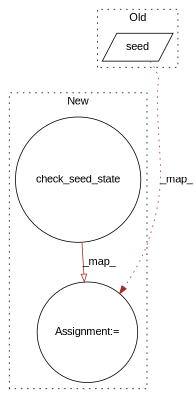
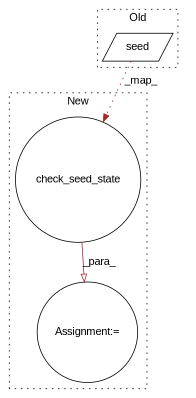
edge "seed" -> "Assignment:=": now "seed" -> "check_seed_state"
edge "check_seed_state" -> "Assignment:=": label "_map_" -> "_para_"
